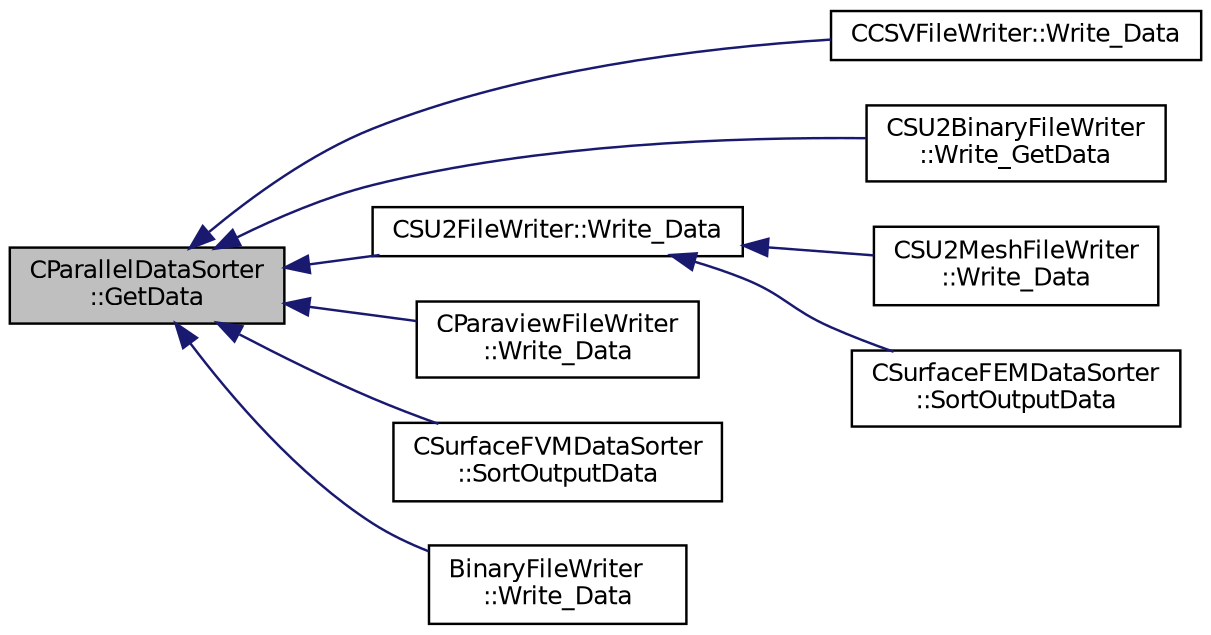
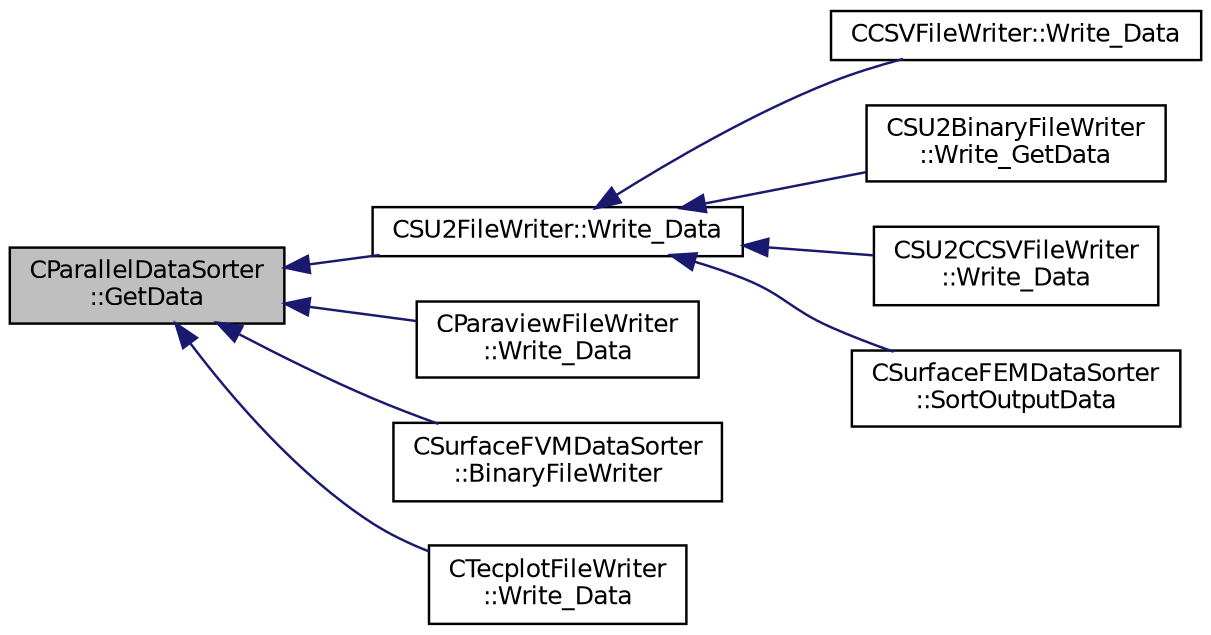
edge "CCSVFileWriter::Write_Data" -> "CParallelDataSorter ::GetData": now "CCSVFileWriter::Write_Data" -> "CSU2FileWriter::Write_Data"
edge "CSU2BinaryFileWriter ::Write_GetData" -> "CParallelDataSorter ::GetData": now "CSU2BinaryFileWriter ::Write_GetData" -> "CSU2FileWriter::Write_Data"
node "CSU2MeshFileWriter ::Write_Data": label "CSU2MeshFileWriter ::Write_Data" -> "CSU2CCSVFileWriter ::Write_Data"
node "CSurfaceFVMDataSorter ::SortOutputData": label "CSurfaceFVMDataSorter ::SortOutputData" -> "CSurfaceFVMDataSorter ::BinaryFileWriter"
node "BinaryFileWriter ::Write_Data": label "BinaryFileWriter ::Write_Data" -> "CTecplotFileWriter ::Write_Data"
